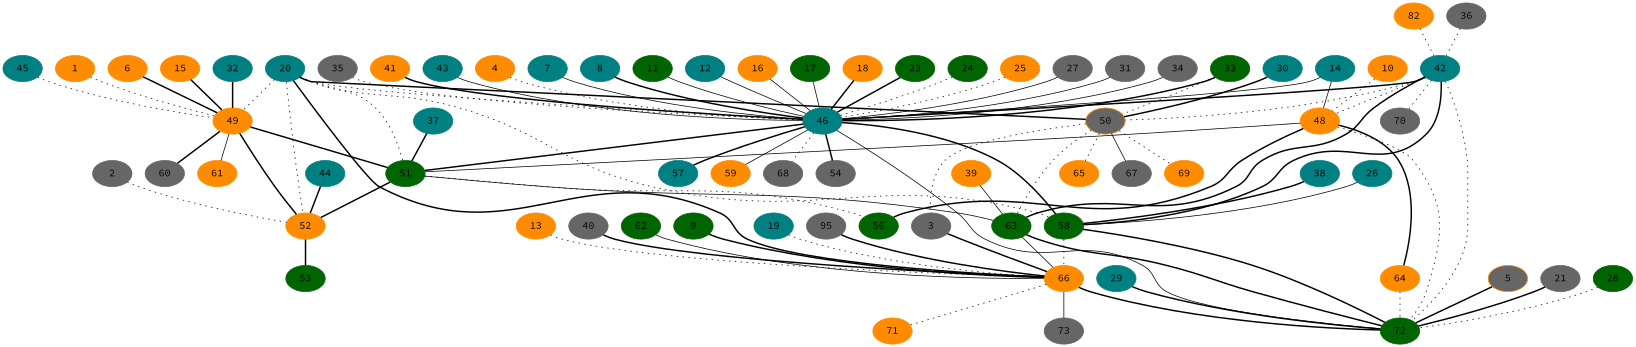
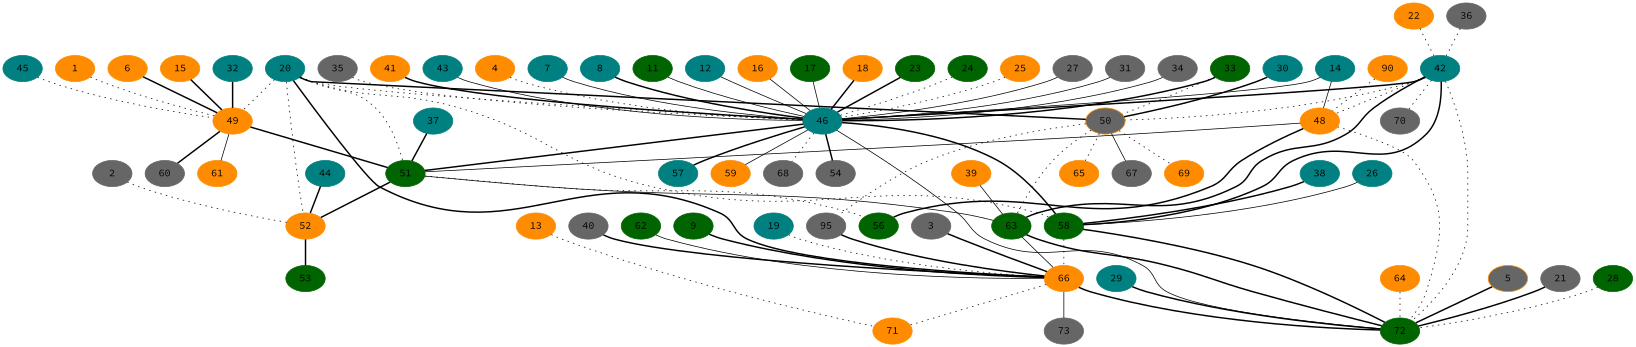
node "82": label "82" -> "22"
node "10": label "10" -> "90"
edge "50" -- "3": now "50" -- "95"
edge "49" -- "52": removed
edge "48" -- "64": removed
edge "13" -- "66": now "13" -- "71"
